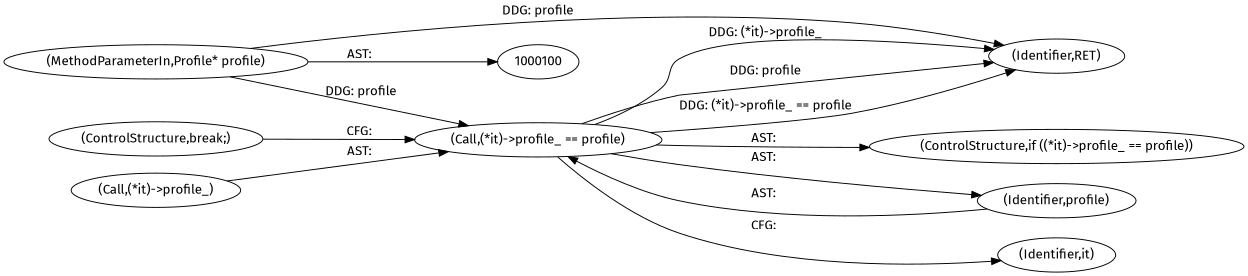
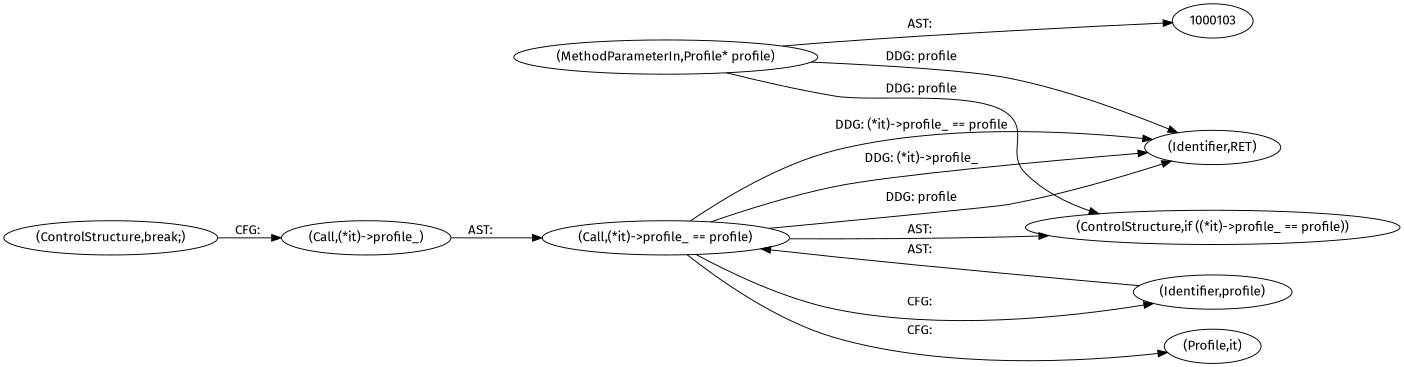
node "1000100": label "1000100" -> "1000103"
edge "(MethodParameterIn,Profile* profile)" -> "(Call,(*it)->profile_ == profile)": now "(MethodParameterIn,Profile* profile)" -> "(ControlStructure,if ((*it)->profile_ == profile))"
edge "(ControlStructure,break;)" -> "(Call,(*it)->profile_ == profile)": now "(ControlStructure,break;)" -> "(Call,(*it)->profile_)"
edge "(Call,(*it)->profile_ == profile)" -> "(Identifier,profile)": label "AST: " -> "CFG: "
node "(Identifier,it)": label "(Identifier,it)" -> "(Profile,it)"
